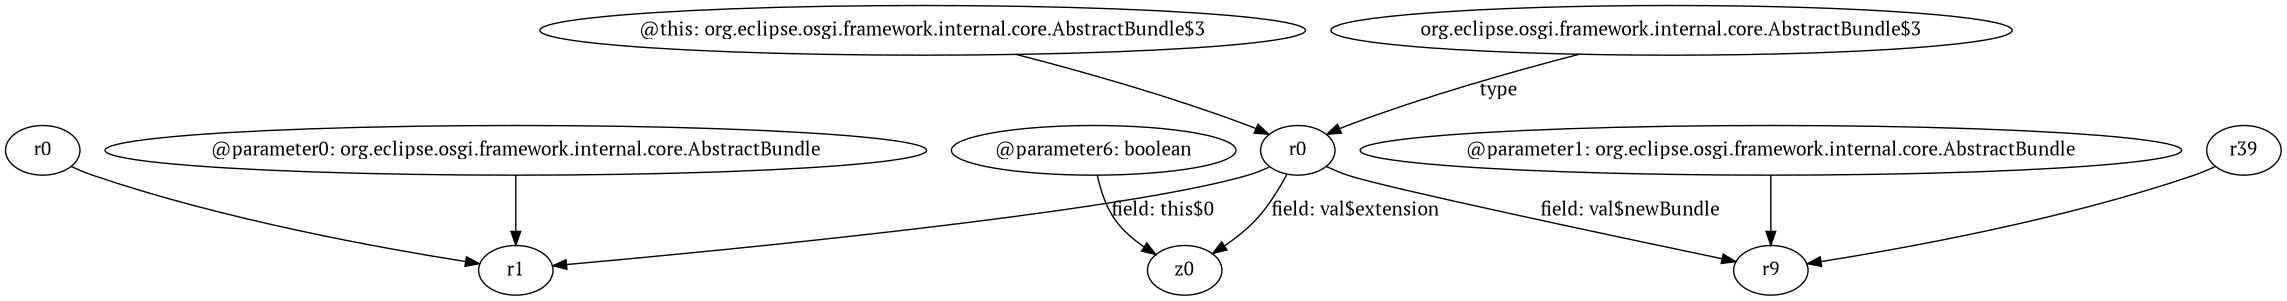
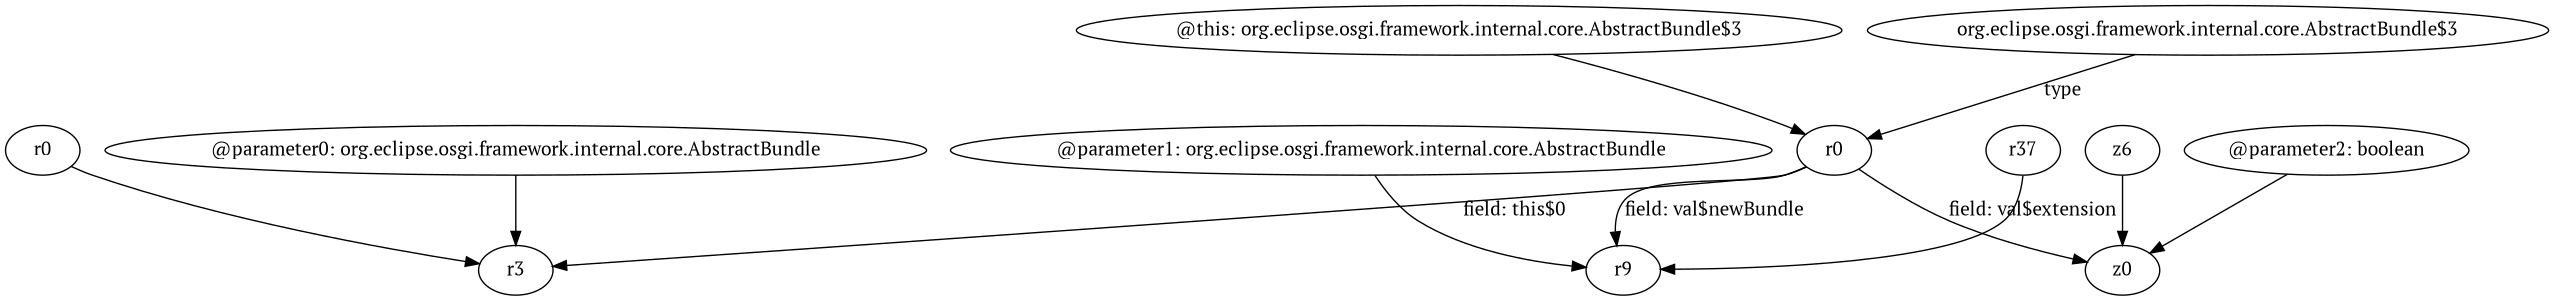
node "@parameter6: boolean": label "@parameter6: boolean" -> "@parameter2: boolean"
node "z6": added
node "r39": label "r39" -> "r37"
node "r1": label "r1" -> "r3"
